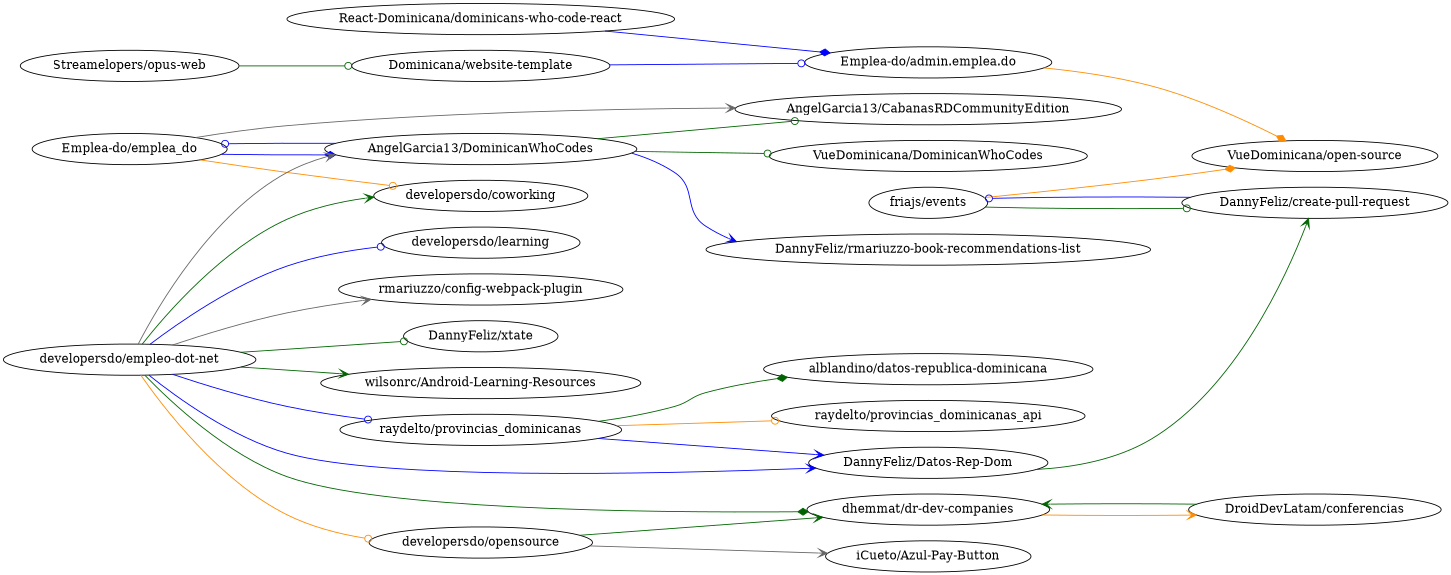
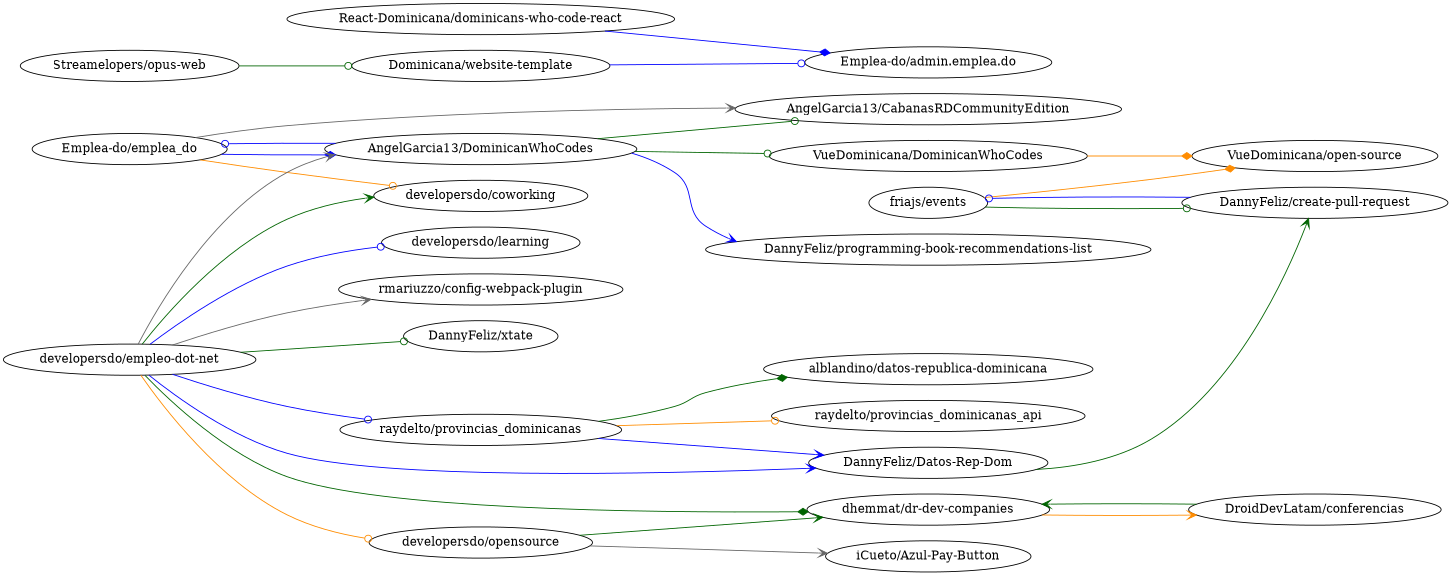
edge "Emplea-do/admin.emplea.do" -> "VueDominicana/open-source": now "VueDominicana/DominicanWhoCodes" -> "VueDominicana/open-source"
node "DannyFeliz/rmariuzzo-book-recommendations-list": label "DannyFeliz/rmariuzzo-book-recommendations-list" -> "DannyFeliz/programming-book-recommendations-list"
node "wilsonrc/Android-Learning-Resources": removed
